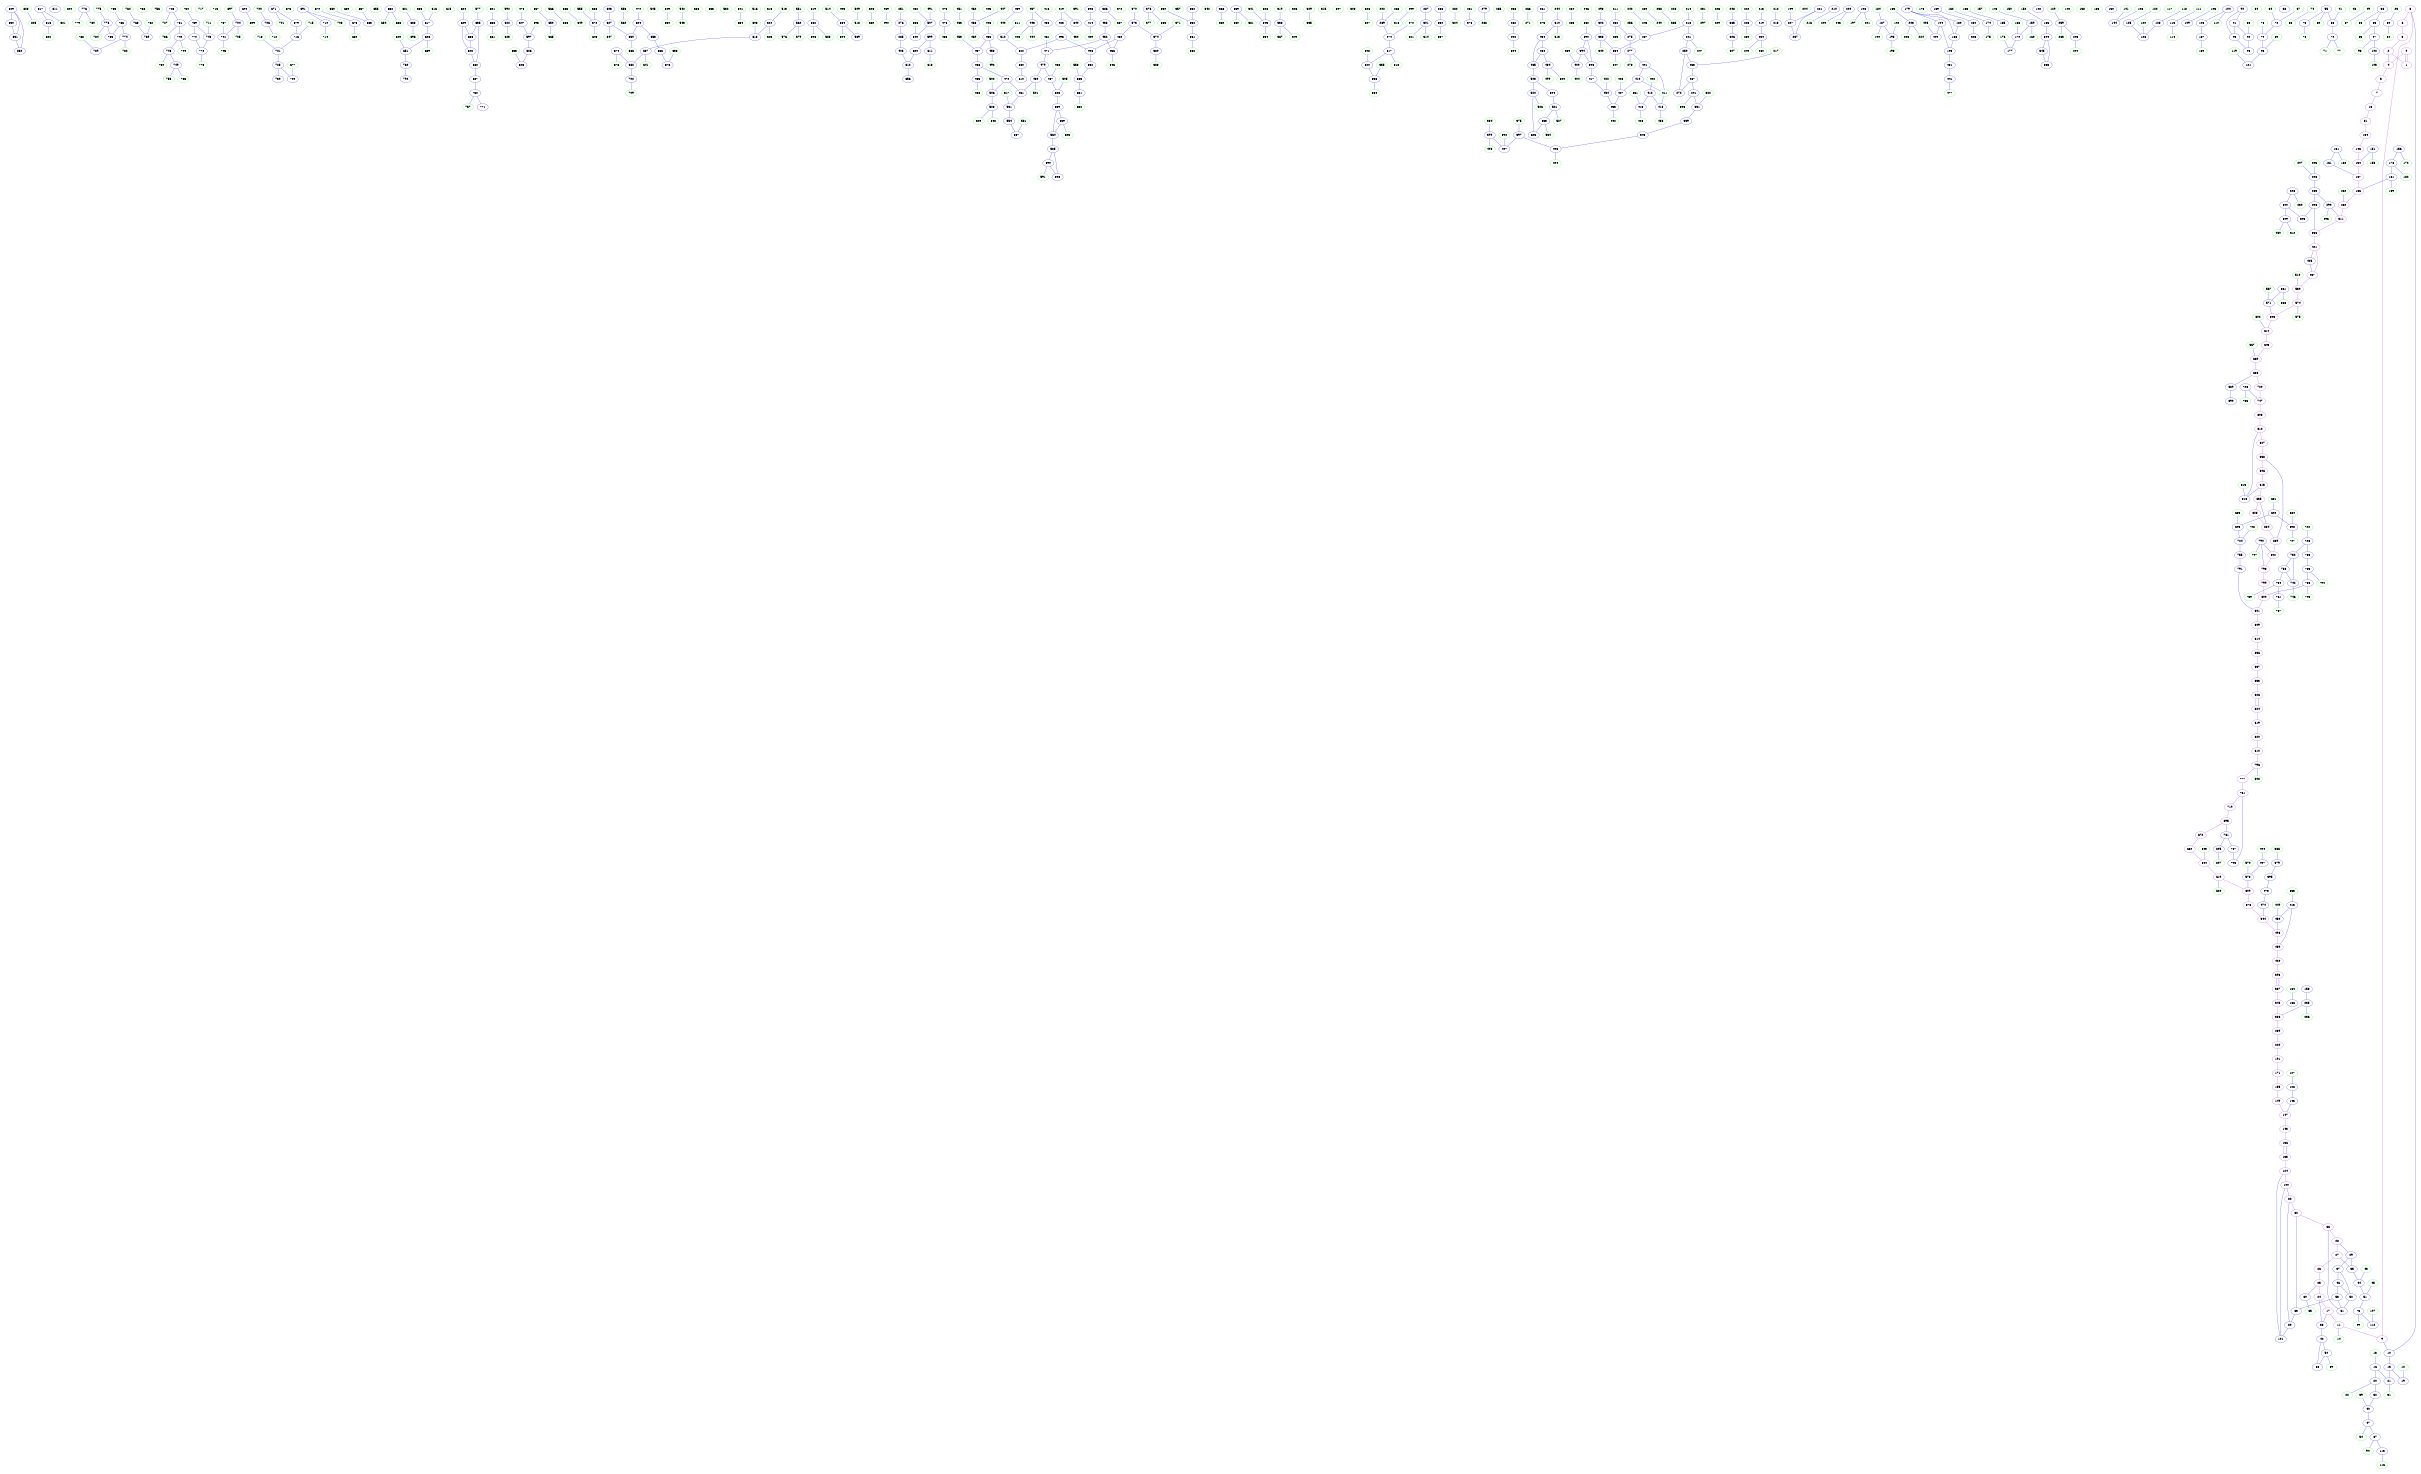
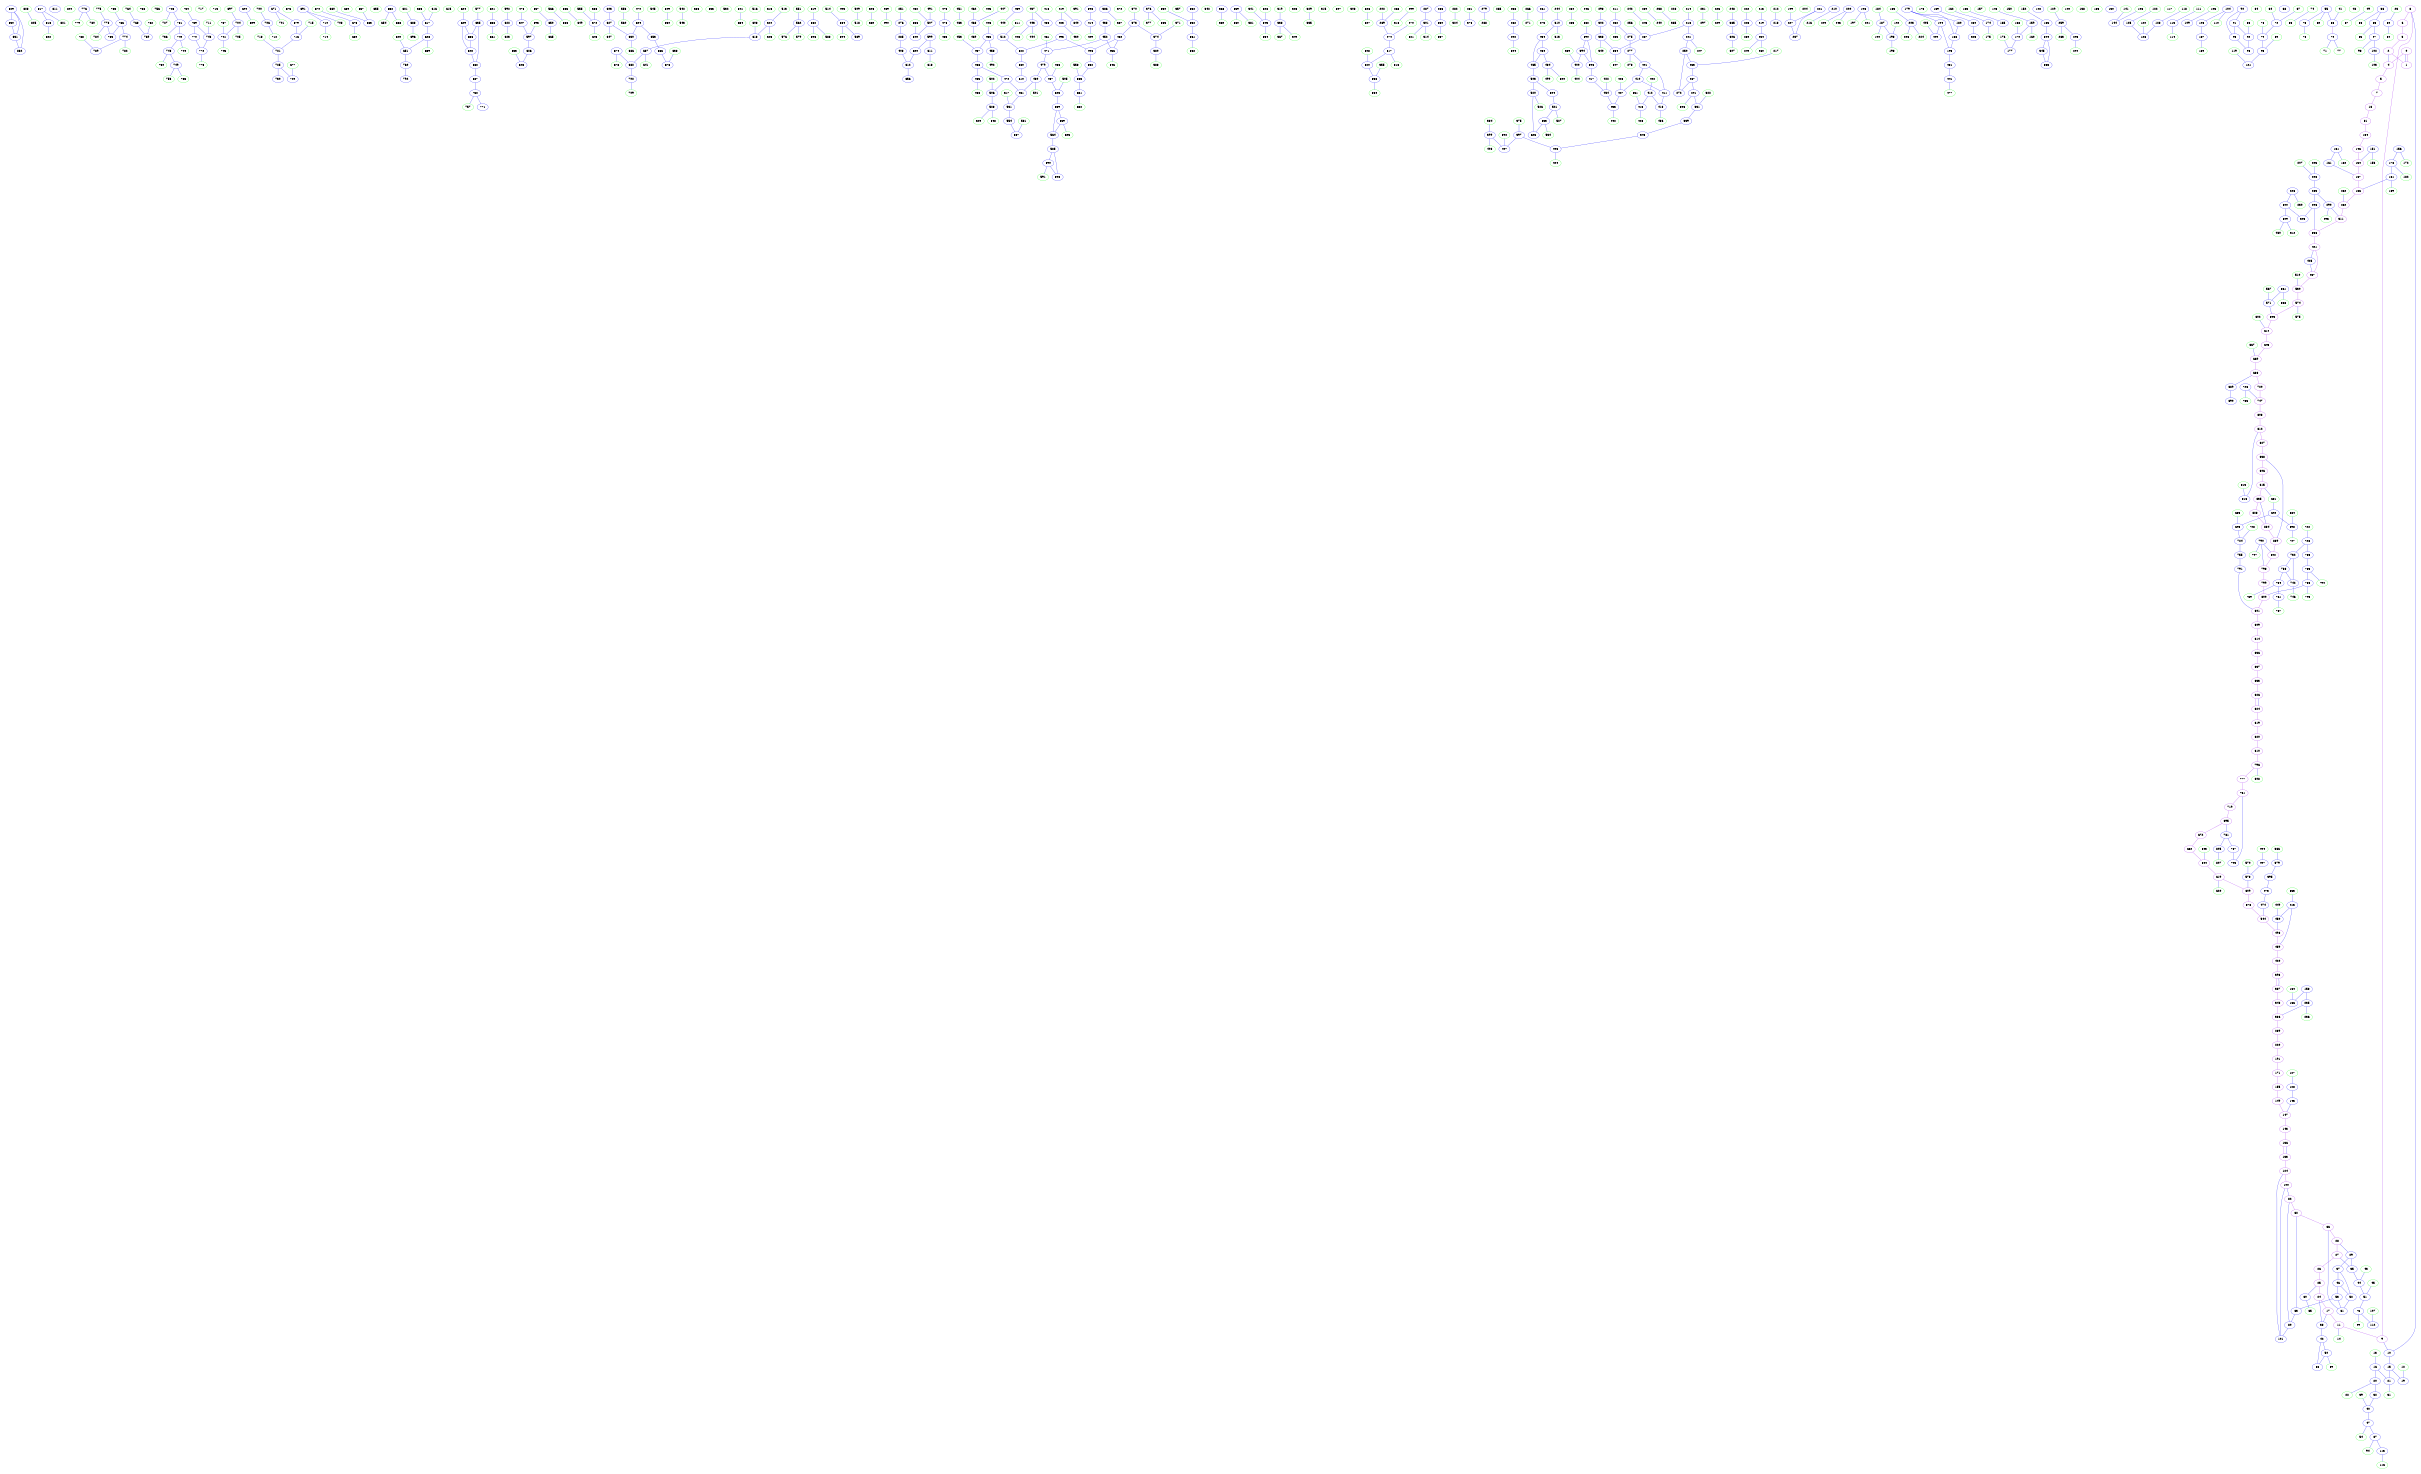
node "411": color green -> blue
edge "815" -- "816": now "815" -- "681"
edge "158" -- "166": added
